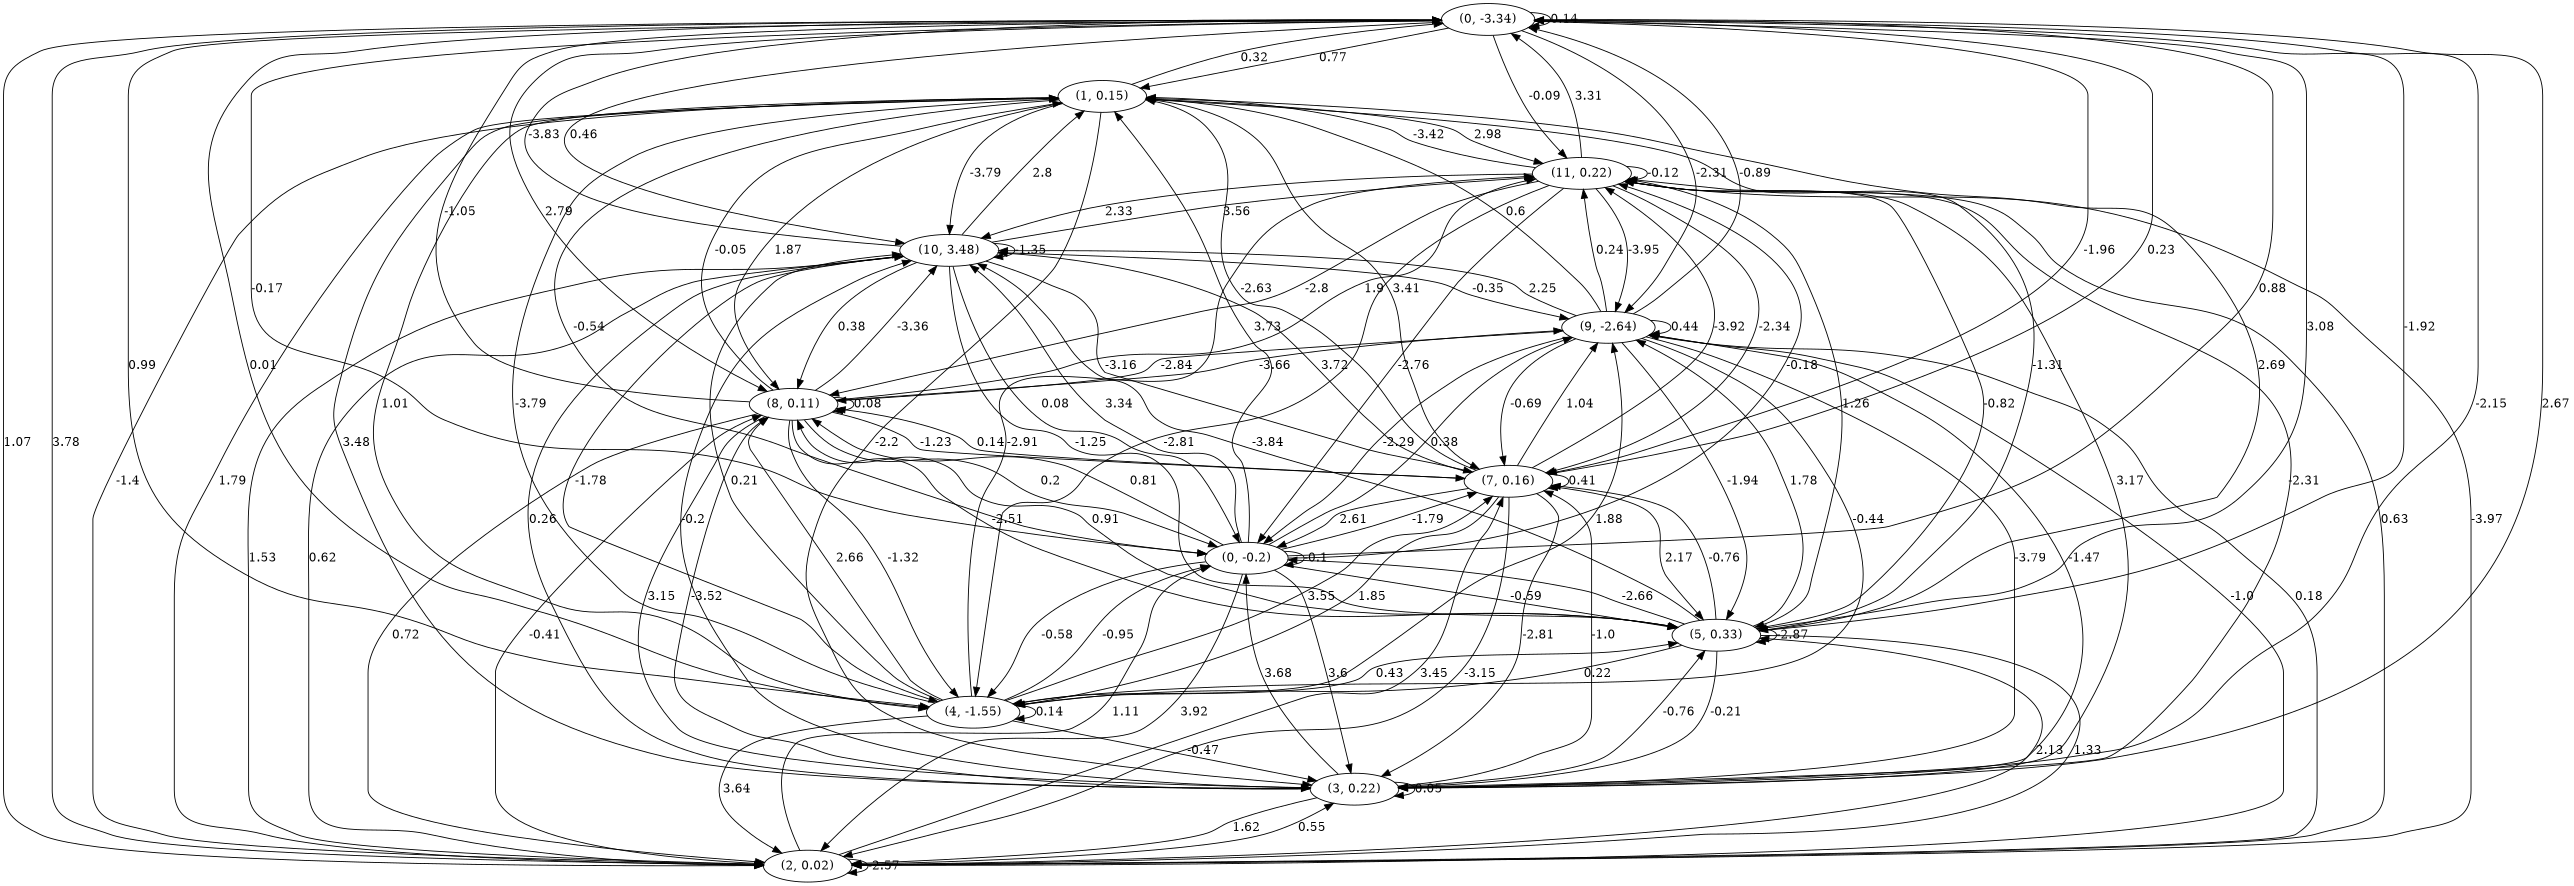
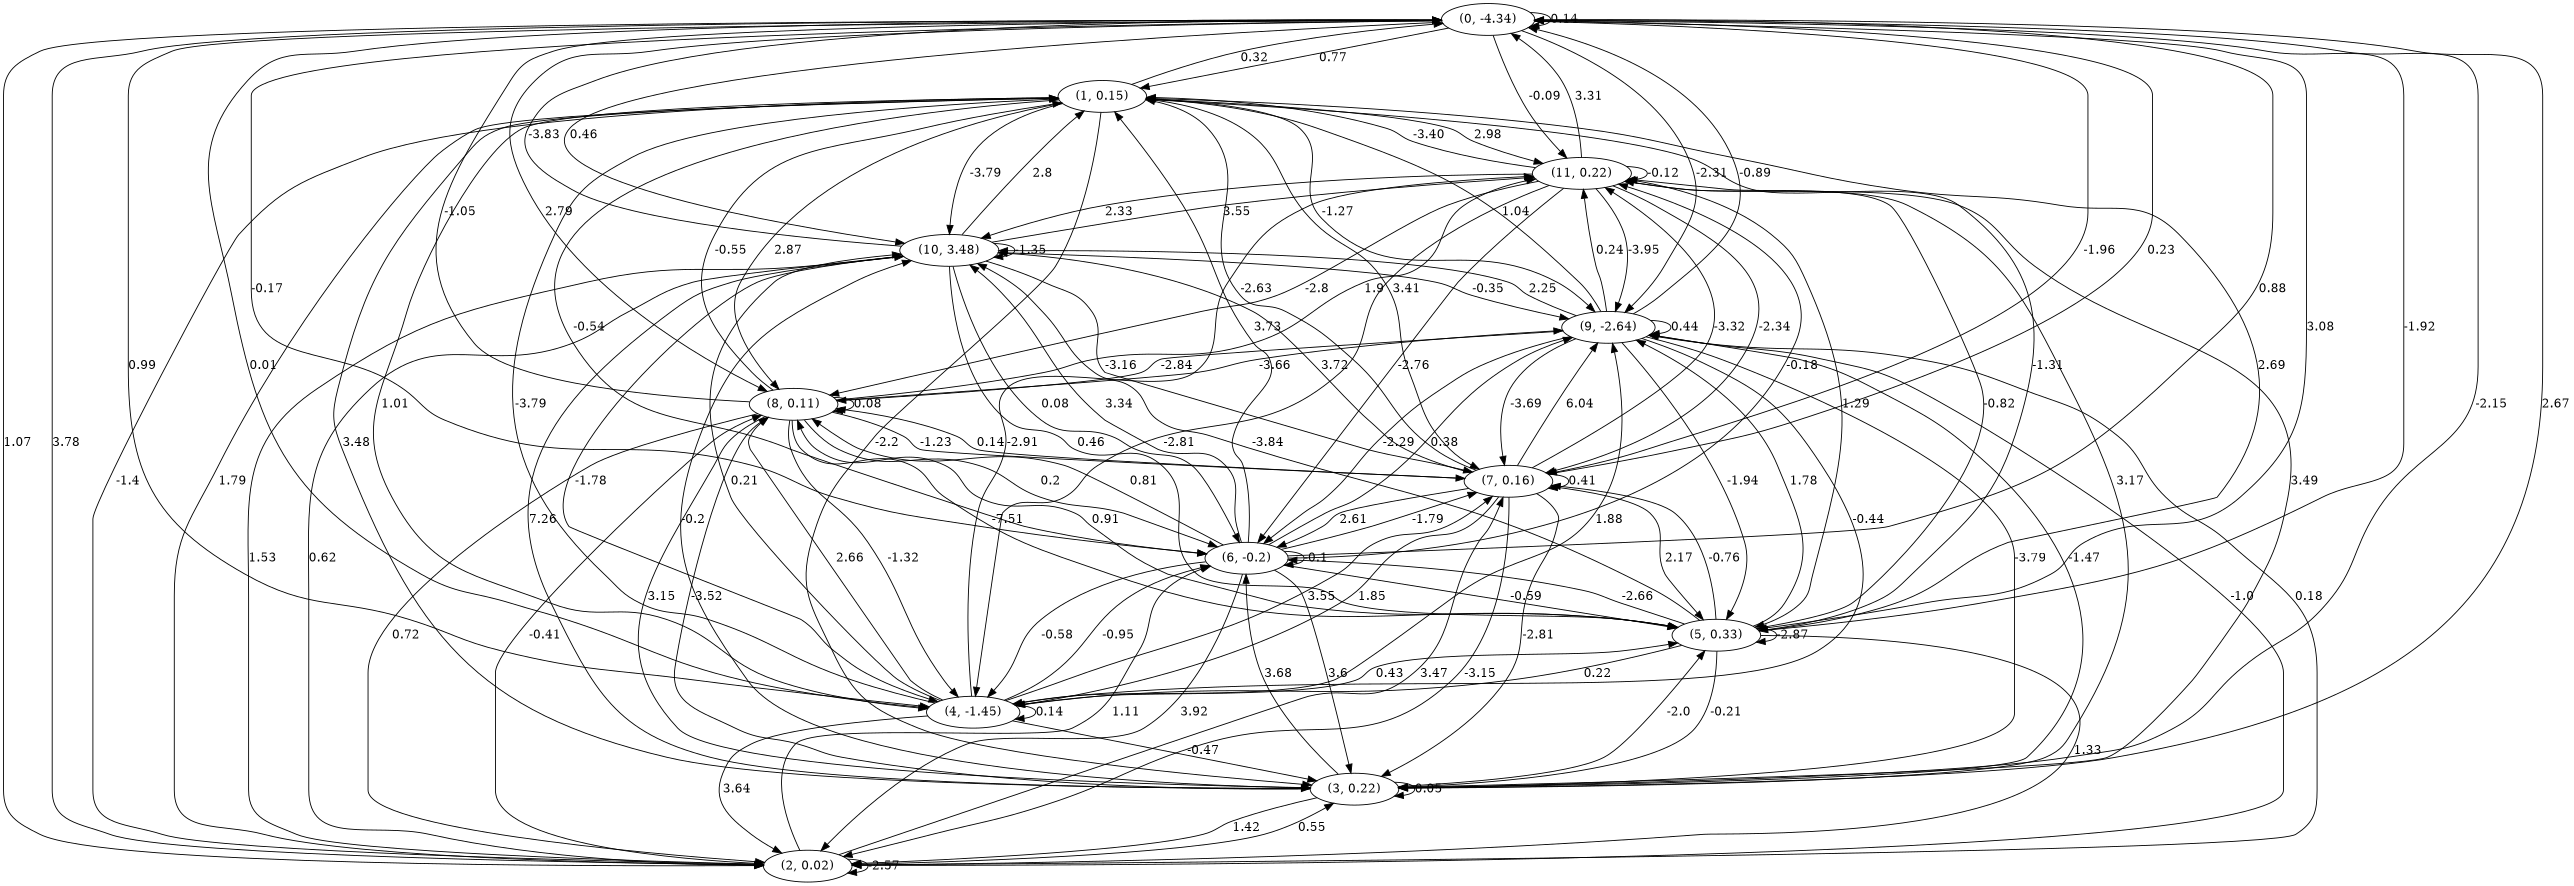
node "(0, -3.34)": label "(0, -3.34)" -> "(0, -4.34)"
edge "(11, 0.22)" -> "(1, 0.15)": label "-3.42" -> "-3.40"
edge "(10, 3.48)" -> "(11, 0.22)": label "3.56" -> "3.55"
edge "(9, -2.64)" -> "(1, 0.15)": label "0.6" -> "1.04"
edge "(1, 0.15)" -> "(9, -2.64)": added, label "-1.27"
edge "(8, 0.11)" -> "(1, 0.15)": label "-0.05" -> "-0.55"
edge "(1, 0.15)" -> "(8, 0.11)": label "1.87" -> "2.87"
edge "(10, 3.48)" -> "(8, 0.11)": removed, label "0.38"
edge "(7, 0.16)" -> "(11, 0.22)": label "-3.92" -> "-3.32"
edge "(8, 0.11)" -> "(10, 3.48)": removed, label "-3.36"
edge "(9, -2.64)" -> "(7, 0.16)": label "-0.69" -> "-3.69"
edge "(7, 0.16)" -> "(9, -2.64)": label "1.04" -> "6.04"
edge "(11, 0.22)" -> "(5, 0.33)": label "1.26" -> "1.29"
edge "(10, 3.48)" -> "(5, 0.33)": label "-1.25" -> "0.46"
edge "(3, 0.22)" -> "(11, 0.22)": label "-2.31" -> "3.49"
edge "(10, 3.48)" -> "(3, 0.22)": label "0.26" -> "7.26"
edge "(8, 0.11)" -> "(5, 0.33)": label "-2.51" -> "-7.51"
node "(0, -0.2)": label "(0, -0.2)" -> "(6, -0.2)"
edge "(2, 0.02)" -> "(7, 0.16)": label "3.45" -> "3.47"
edge "(3, 0.22)" -> "(7, 0.16)": removed, label "-1.0"
node "(4, -1.55)": label "(4, -1.55)" -> "(4, -1.45)"
edge "(3, 0.22)" -> "(5, 0.33)": label "-0.76" -> "-2.0"
edge "(11, 0.22)" -> "(2, 0.02)": removed, label "0.63"
edge "(3, 0.22)" -> "(2, 0.02)": label "1.62" -> "1.42"
edge "(2, 0.02)" -> "(5, 0.33)": removed, label "2.13"
edge "(2, 0.02)" -> "(11, 0.22)": removed, label "-3.97"
